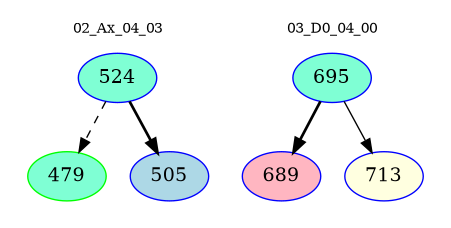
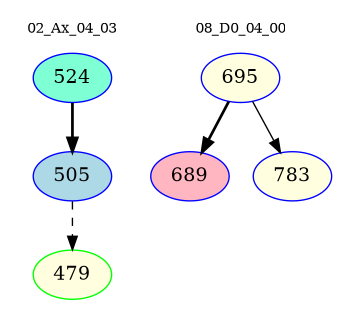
cluster "03_D0_04_00": label "03_D0_04_00" -> "08_D0_04_00"
node "695": fillcolor aquamarine -> lightyellow
edge "524" -> "479": now "505" -> "479"
node "479": fillcolor aquamarine -> lightyellow
node "713": label "713" -> "783"
